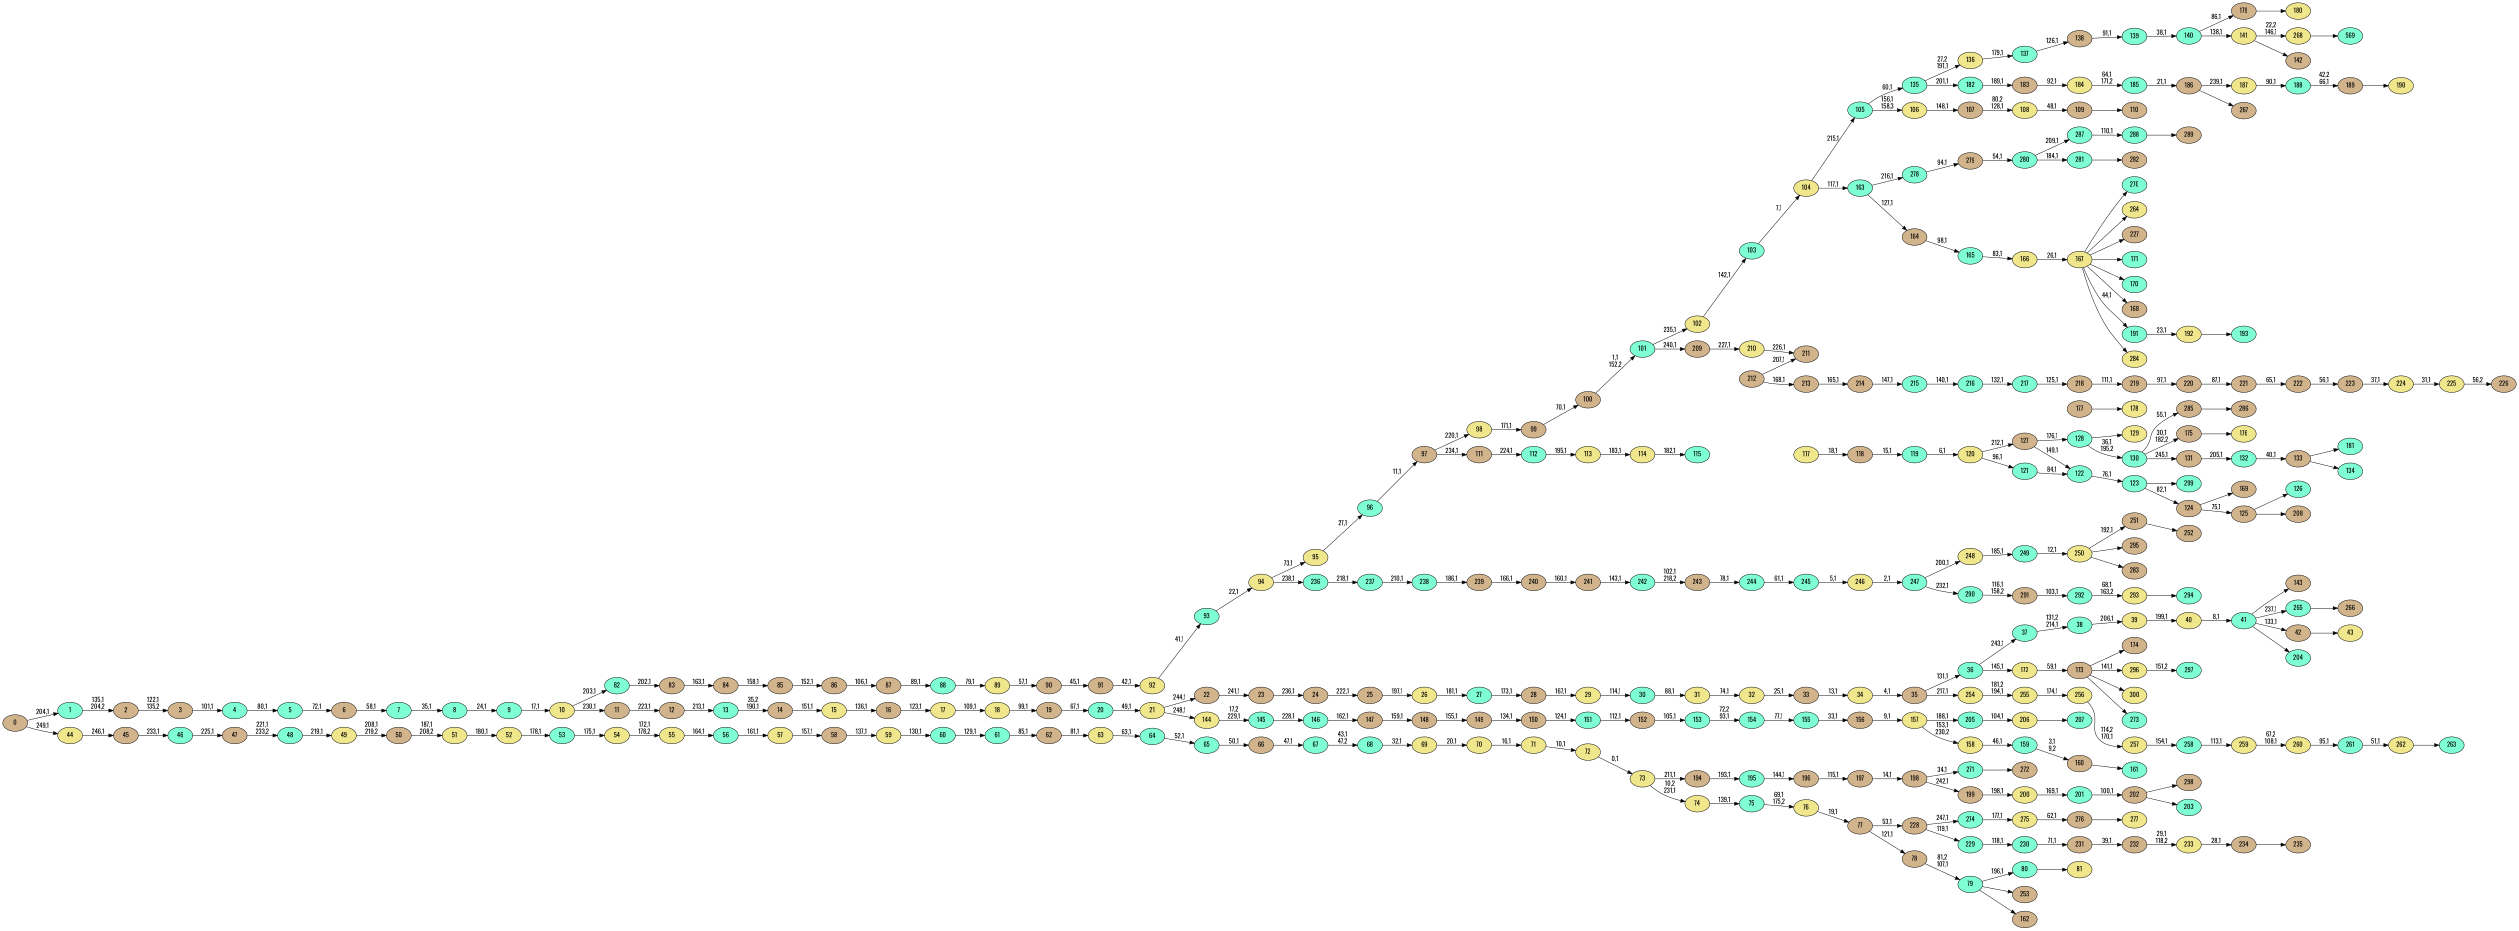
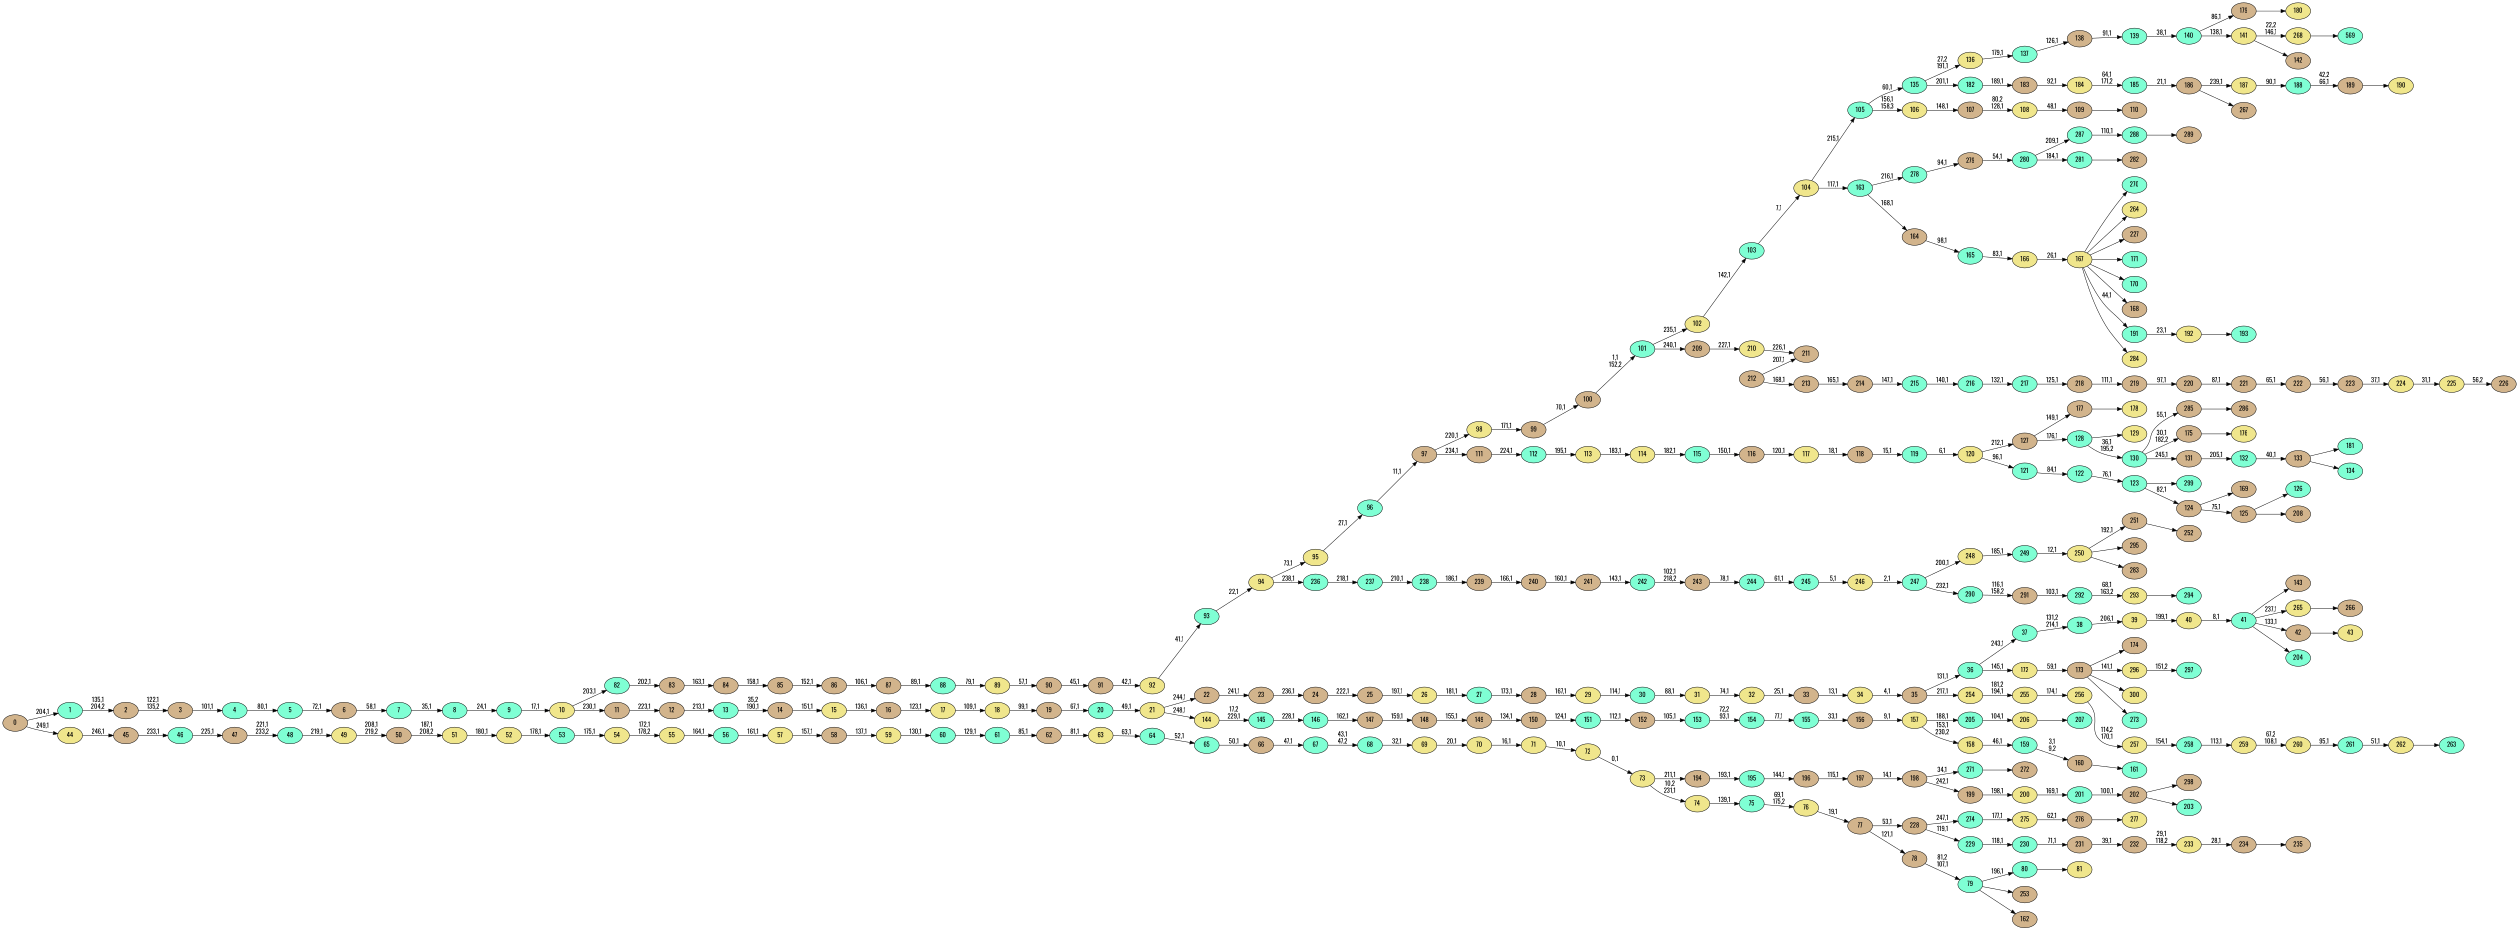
edge "163" -> "164": label "127,1" -> "168,1"
node "116": added
edge "127" -> "122": now "127" -> "177"
node "265": fillcolor aquamarine -> khaki
